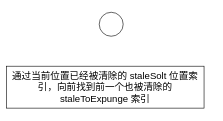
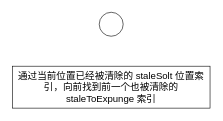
node "通过当前位置已经被清除的 staleSolt 位置索引，向前找到前一个也被清除的 staleToExpunge 索引": moved (105, 87) -> (111, 87)
